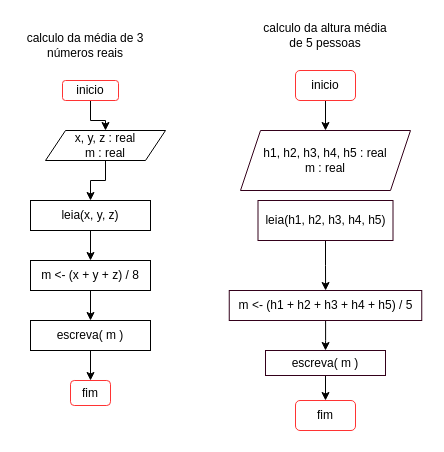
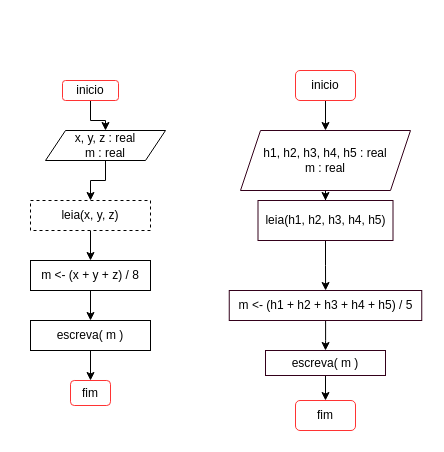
node "calculo da altura média de 5 pessoas": removed
node "calculo da média de 3 números reais": removed
edge "h1, h2, h3, h4, h5 : real m : real" -> "leia(h1, h2, h3, h4, h5)": added
node "leia(x, y, z)": style solid -> dashed
